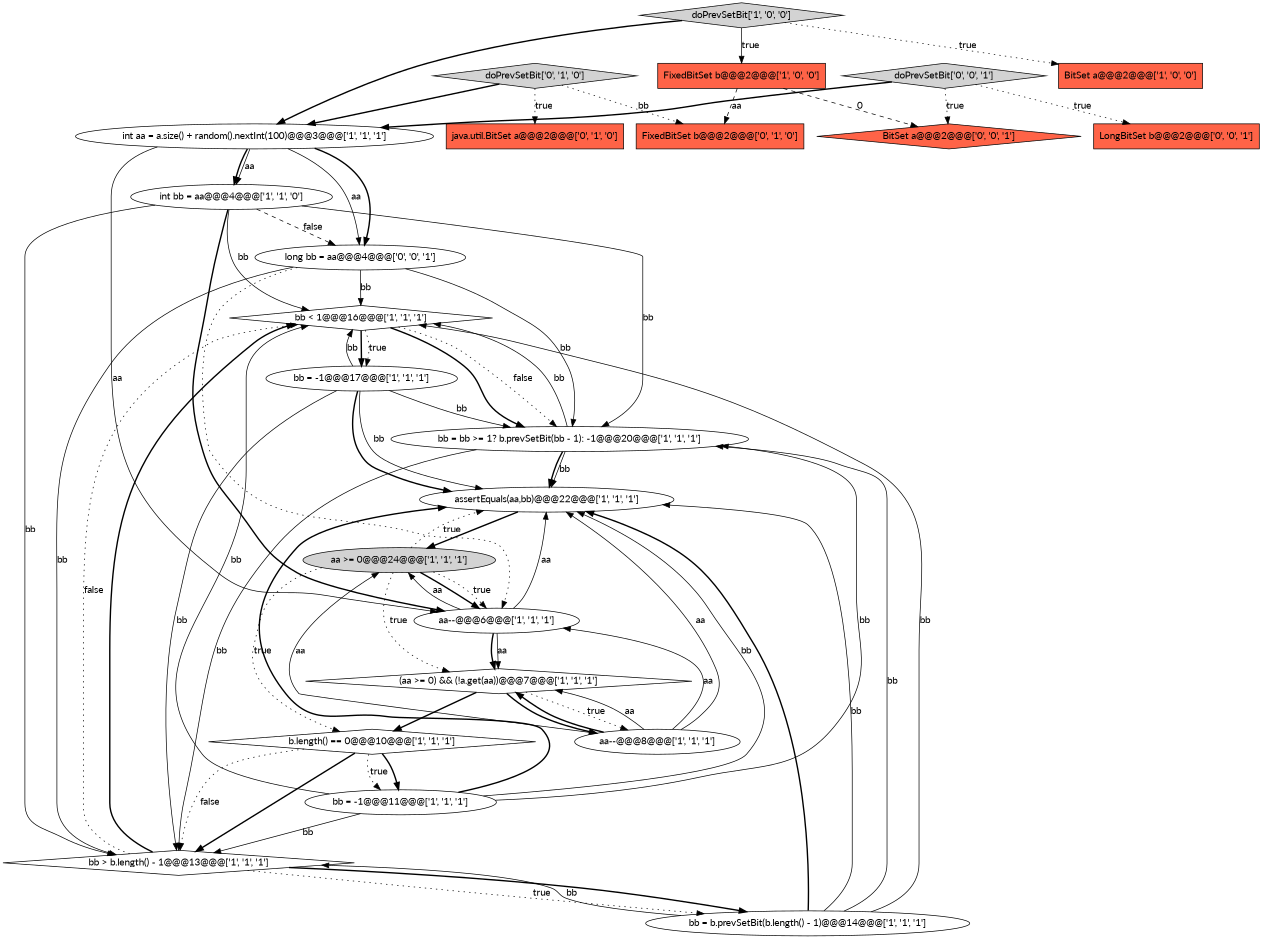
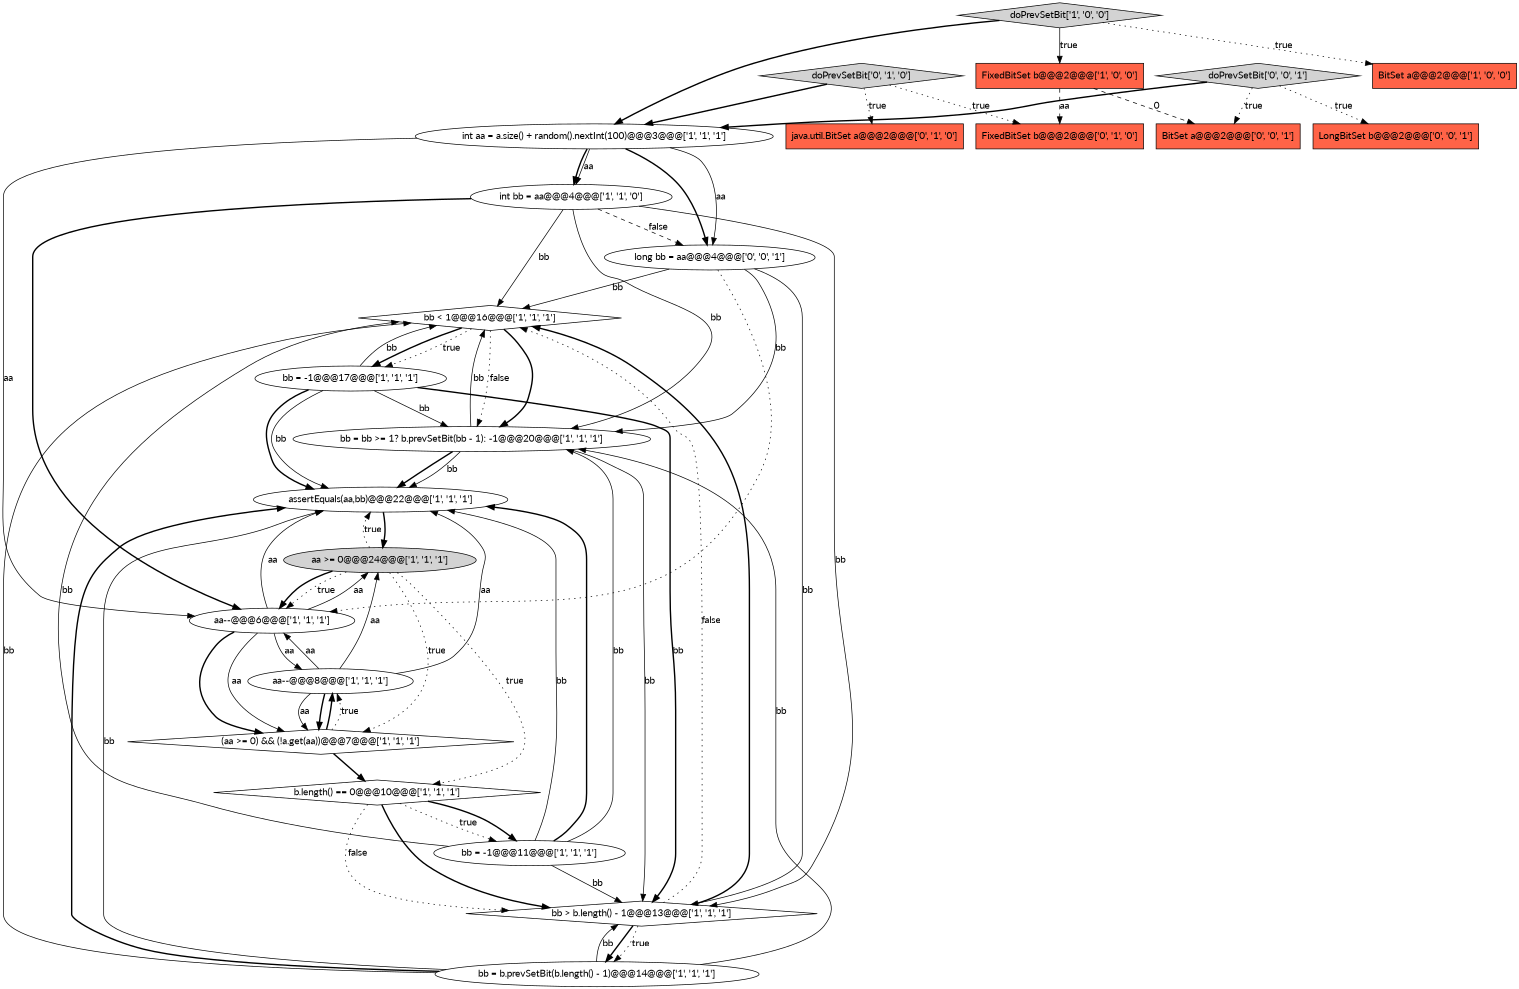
edge "doPrevSetBit['0', '1', '0']" -> "FixedBitSet b@@@2@@@['0', '1', '0']": label "bb" -> "true"
node "BitSet a@@@2@@@['0', '0', '1']": shape diamond -> box
edge "bb = -1@@@17@@@['1', '1', '1']" -> "bb > b.length() - 1@@@13@@@['1', '1', '1']": style solid -> bold
edge "aa--@@@6@@@['1', '1', '1']" -> "aa--@@@8@@@['1', '1', '1']": added, label "aa"
